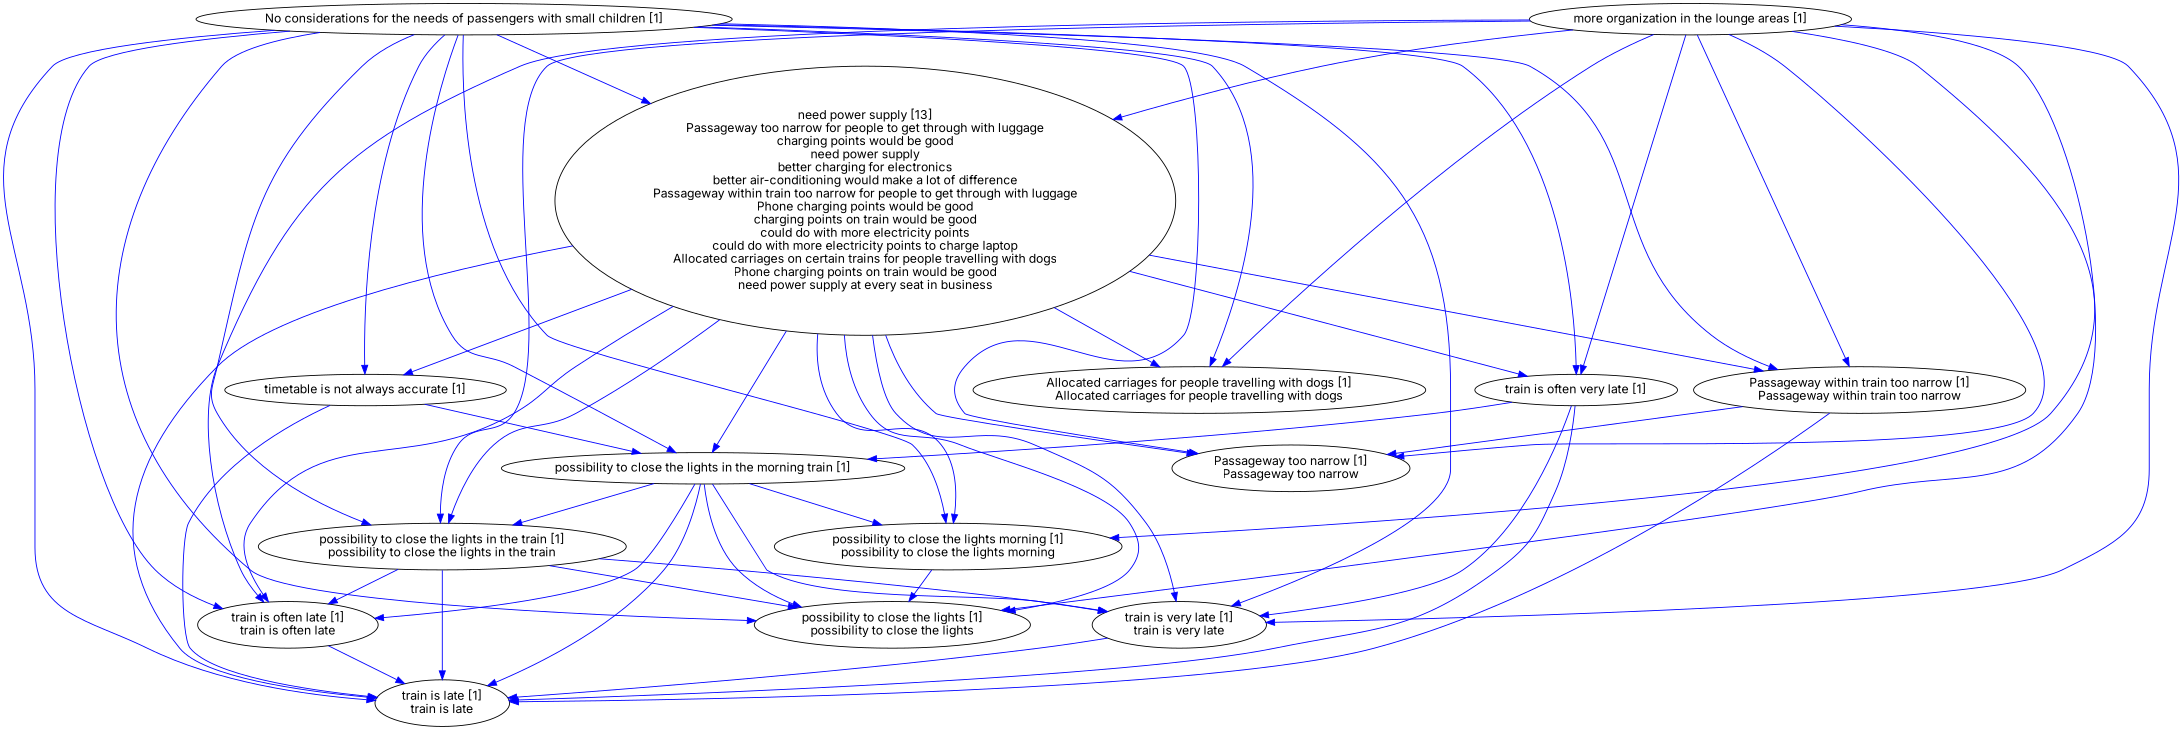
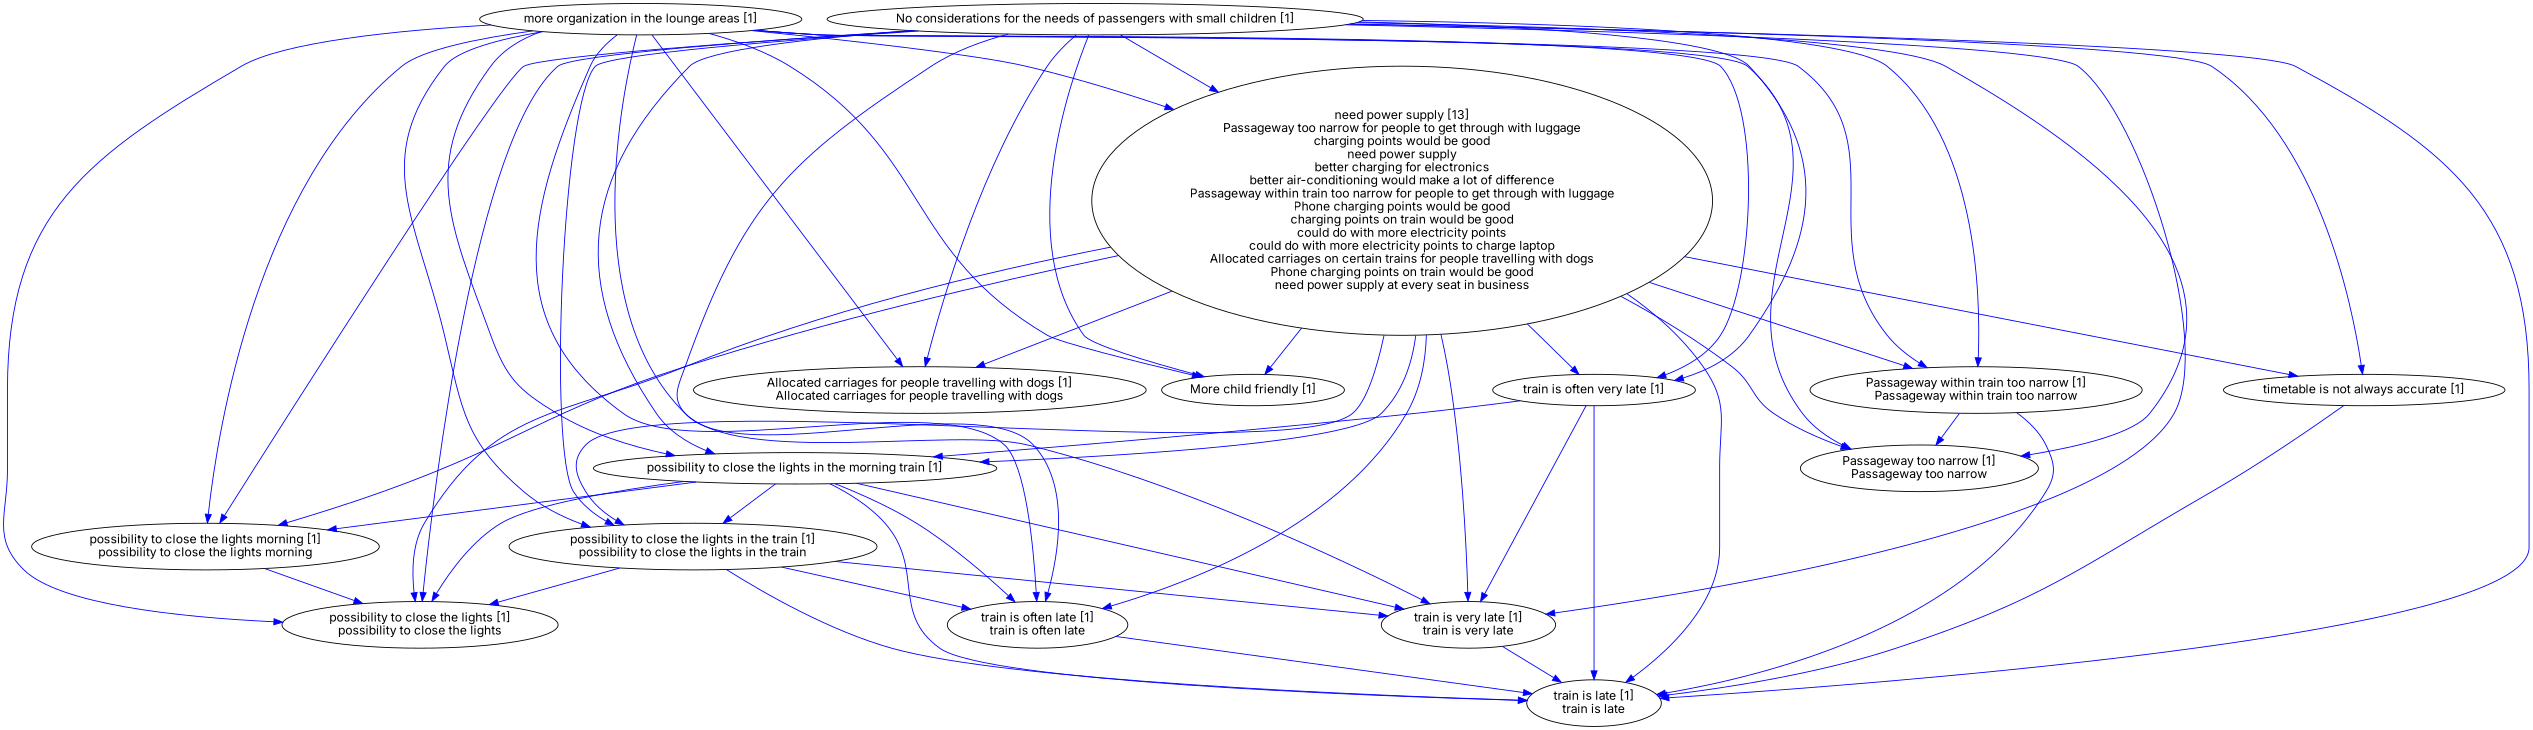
node "More child friendly [1]": added
edge "timetable is not always accurate [1]" -> "possibility to close the lights in the morning train [1]": now "more organization in the lounge areas [1]" -> "possibility to close the lights in the morning train [1]"
